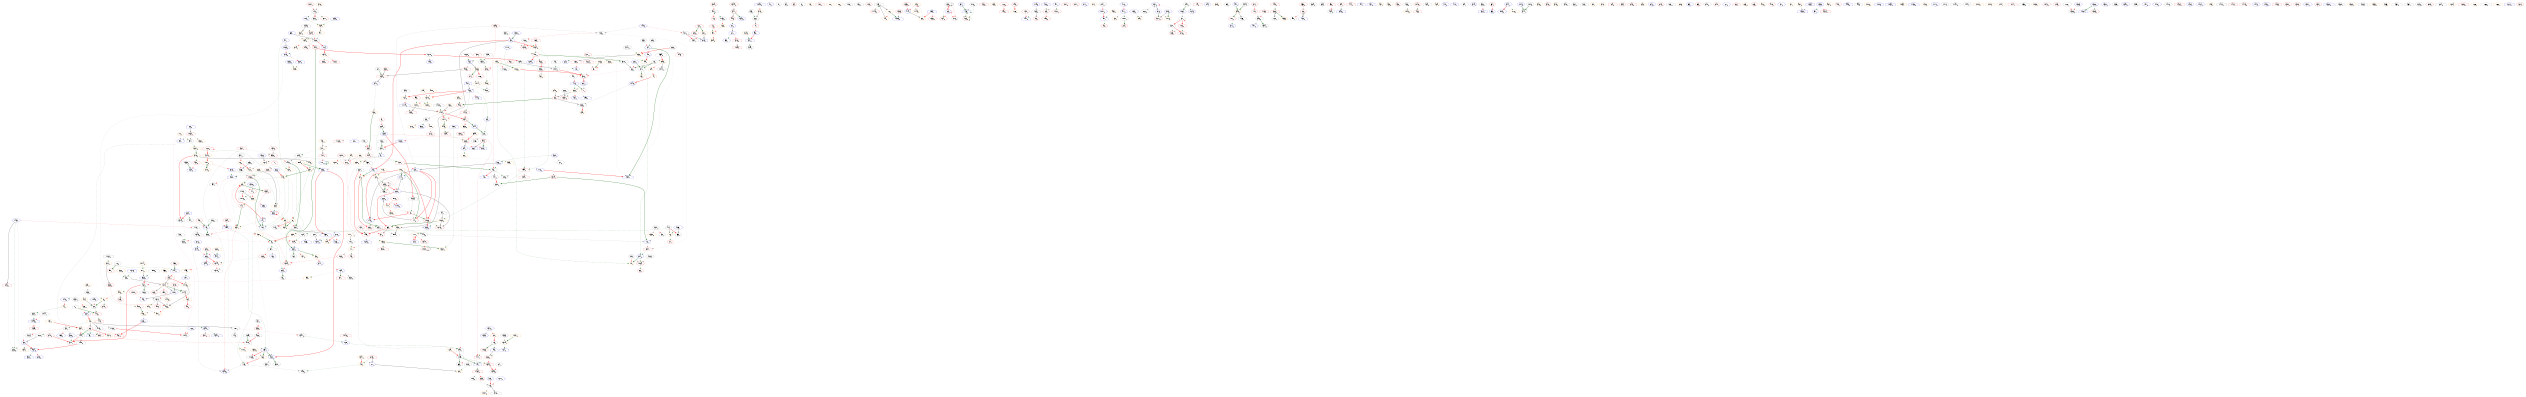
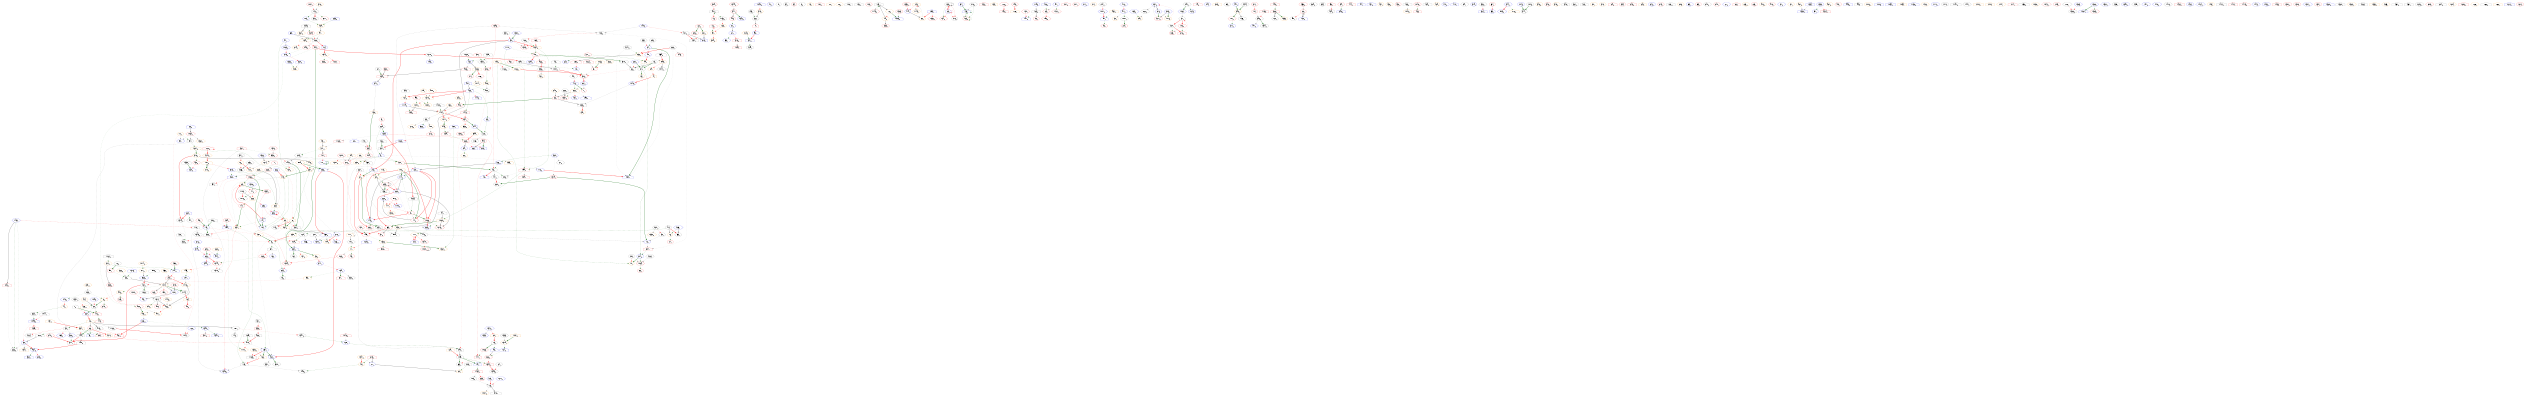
node "1553-": added
